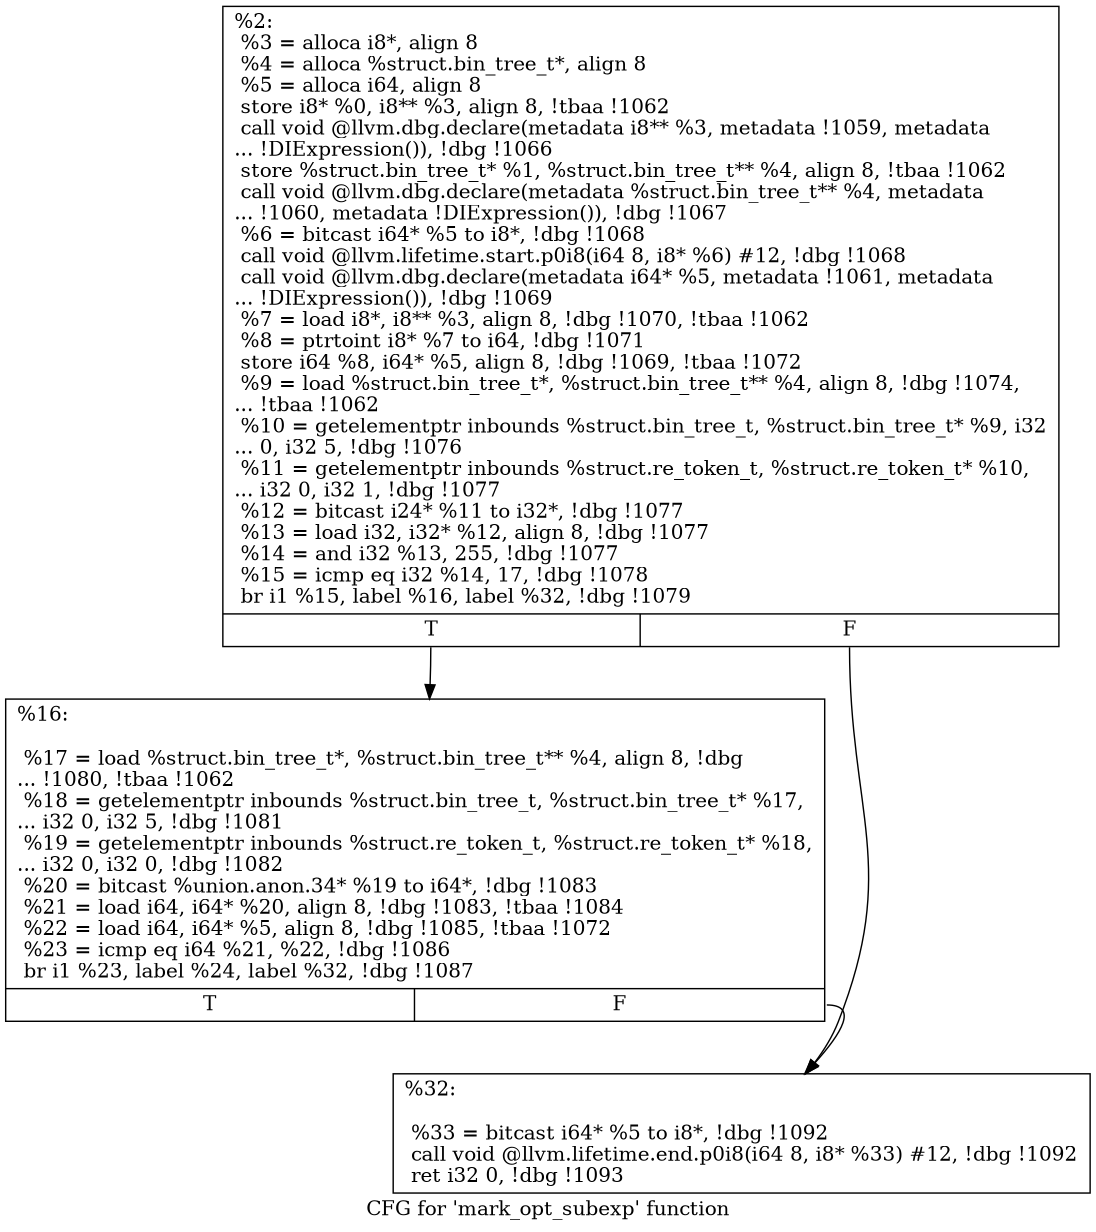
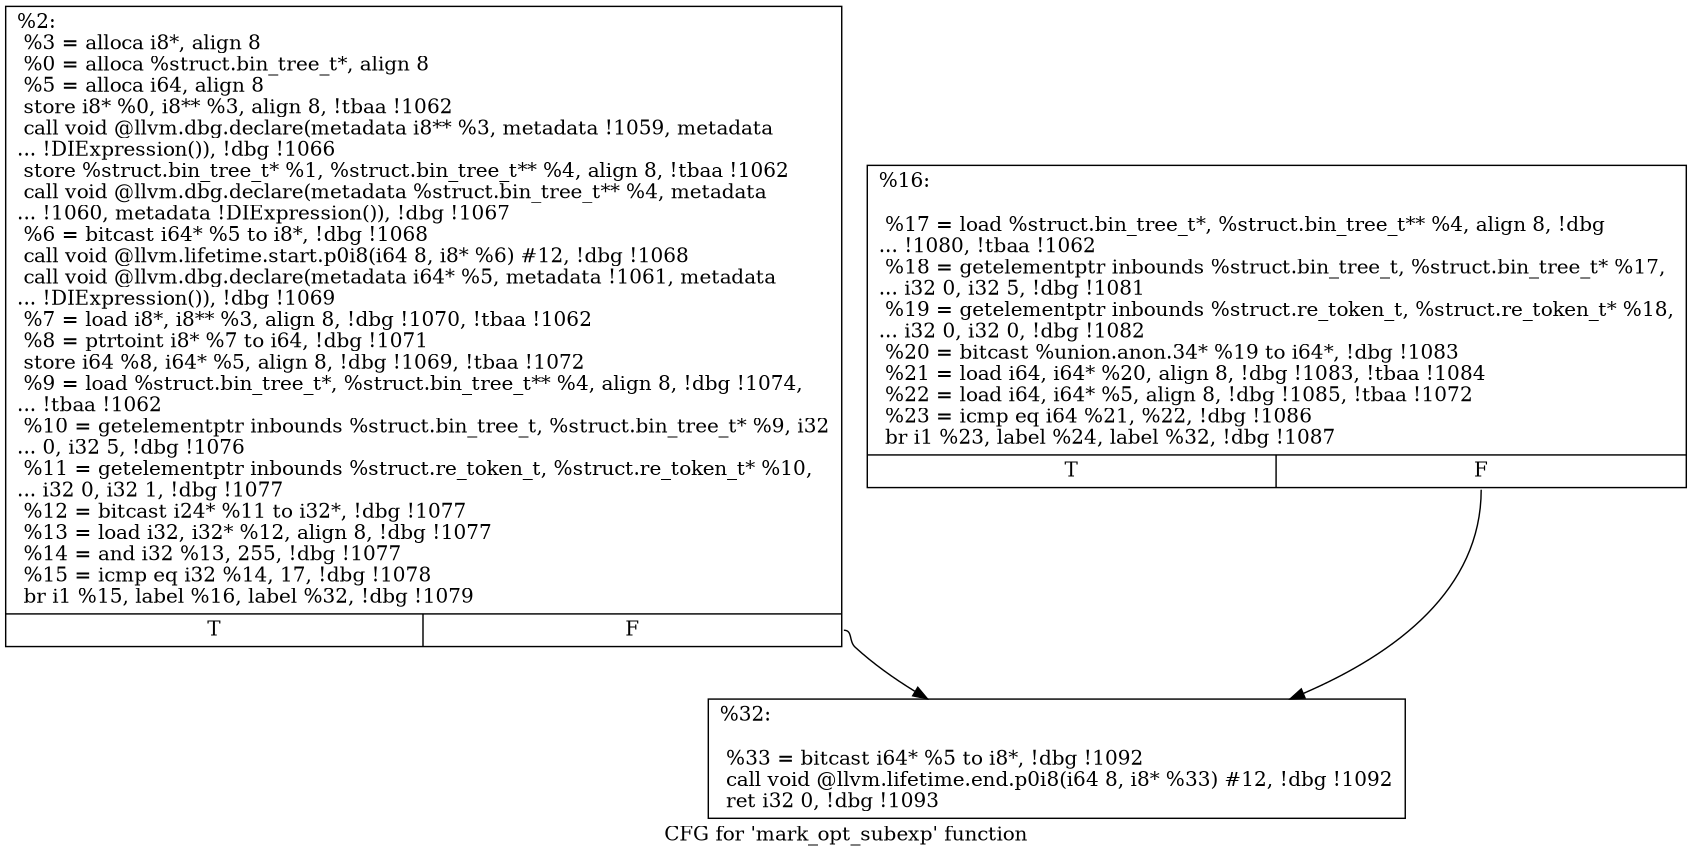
node "%2:": text "%4 = alloca %struct.bin_tree_t*, align 8" -> "%0 = alloca %struct.bin_tree_t*, align 8"
edge "%2:" -> "%16:": removed
